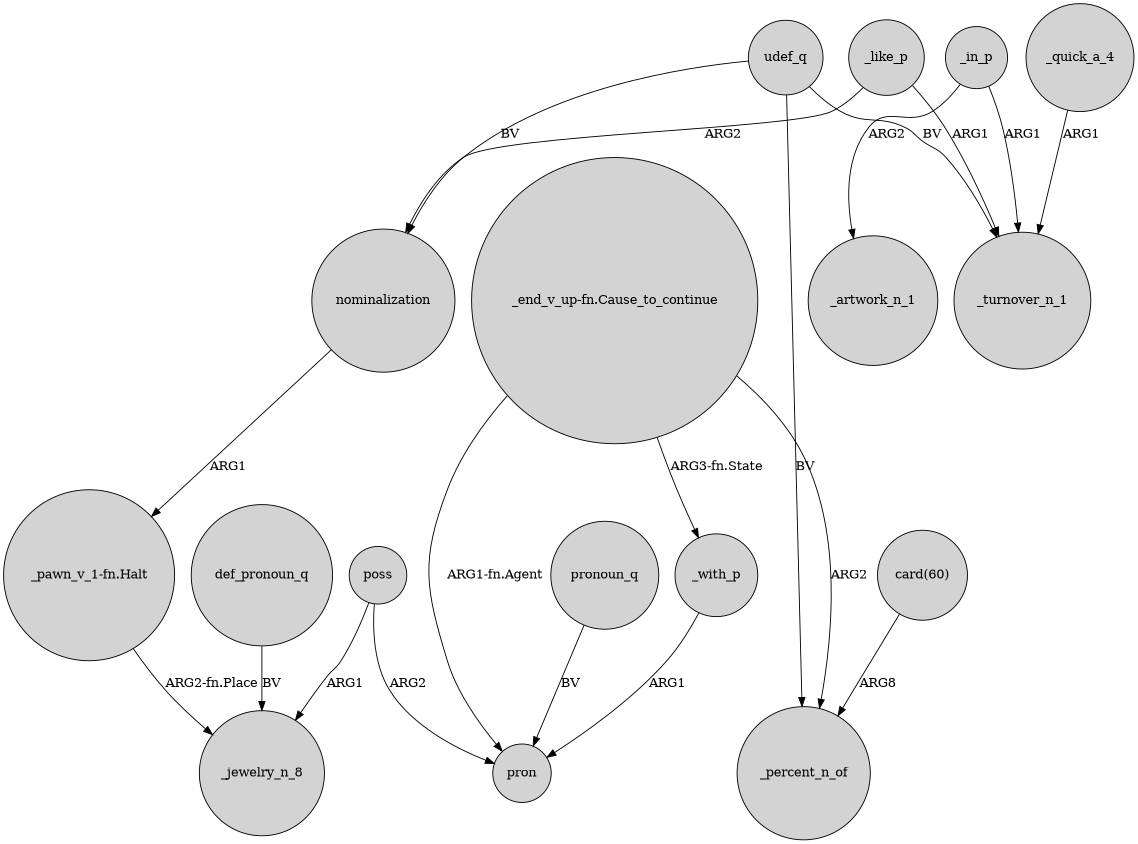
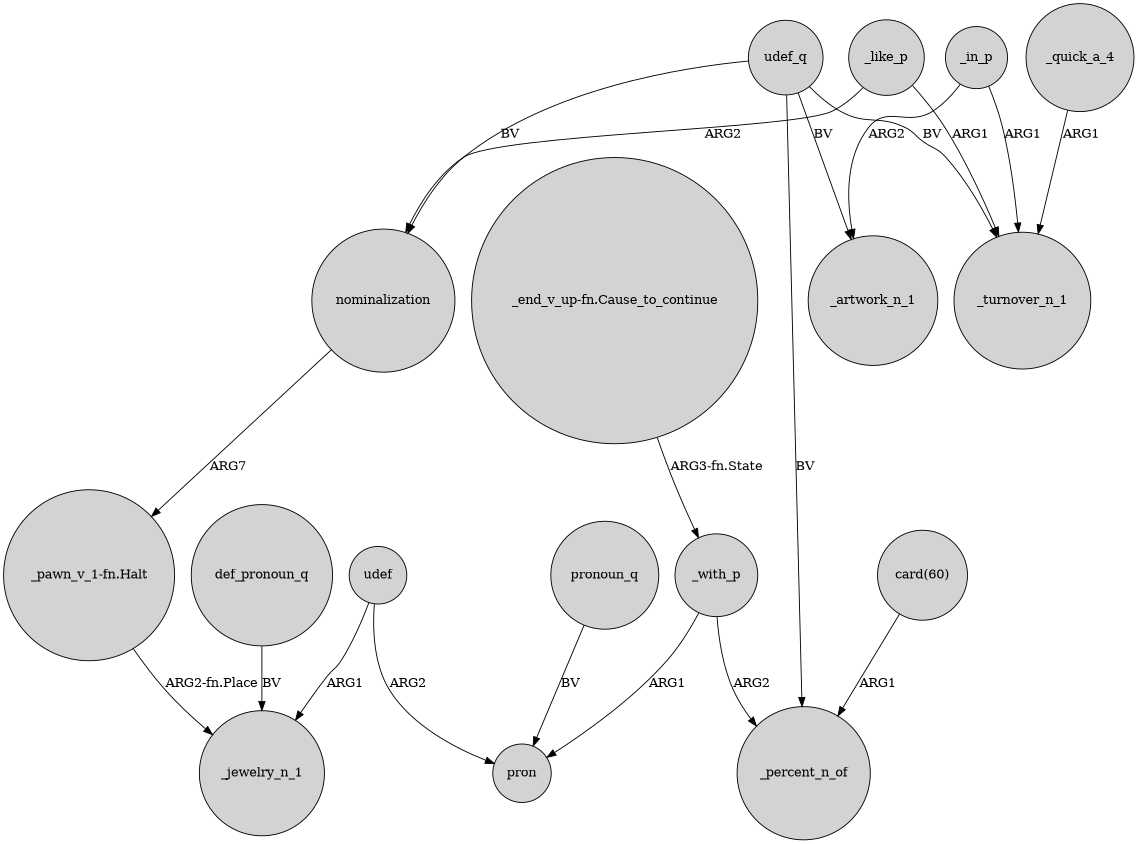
edge "udef_q" -> "_artwork_n_1": added, label "BV"
edge "nominalization" -> "_pawn_v_1-fn.Halt": label "ARG1" -> "ARG7"
edge "_end_v_up-fn.Cause_to_continue" -> "_percent_n_of": now "_with_p" -> "_percent_n_of"
edge "_end_v_up-fn.Cause_to_continue" -> "pron": removed, label "ARG1-fn.Agent"
node "poss": label "poss" -> "udef"
edge "card(60)" -> "_percent_n_of": label "ARG8" -> "ARG1"
node "_jewelry_n_8": label "_jewelry_n_8" -> "_jewelry_n_1"
